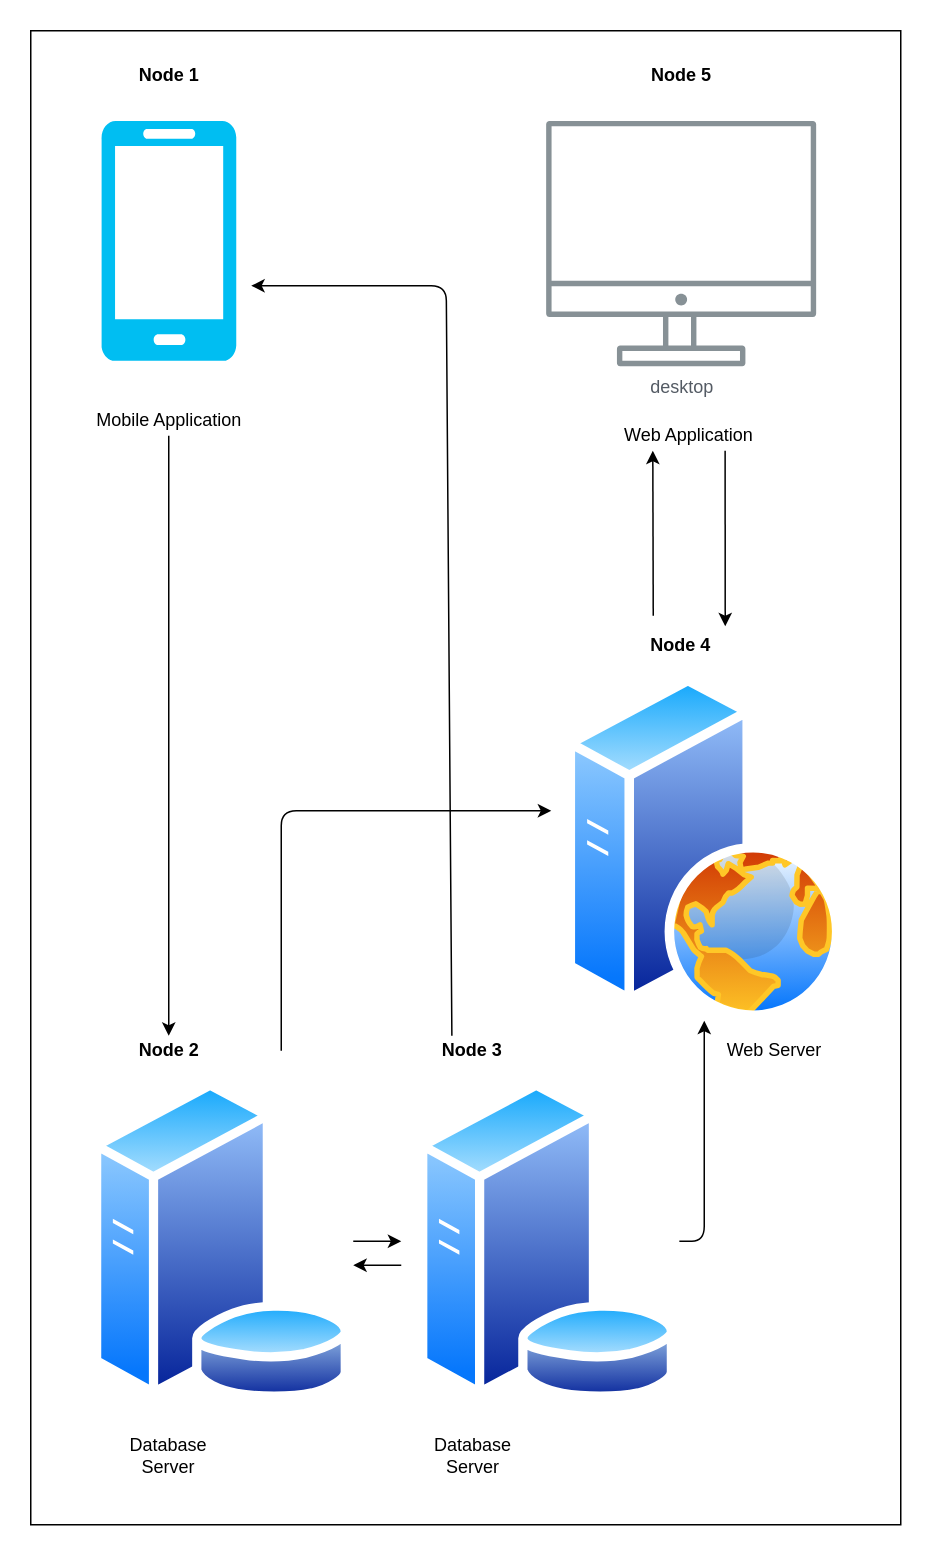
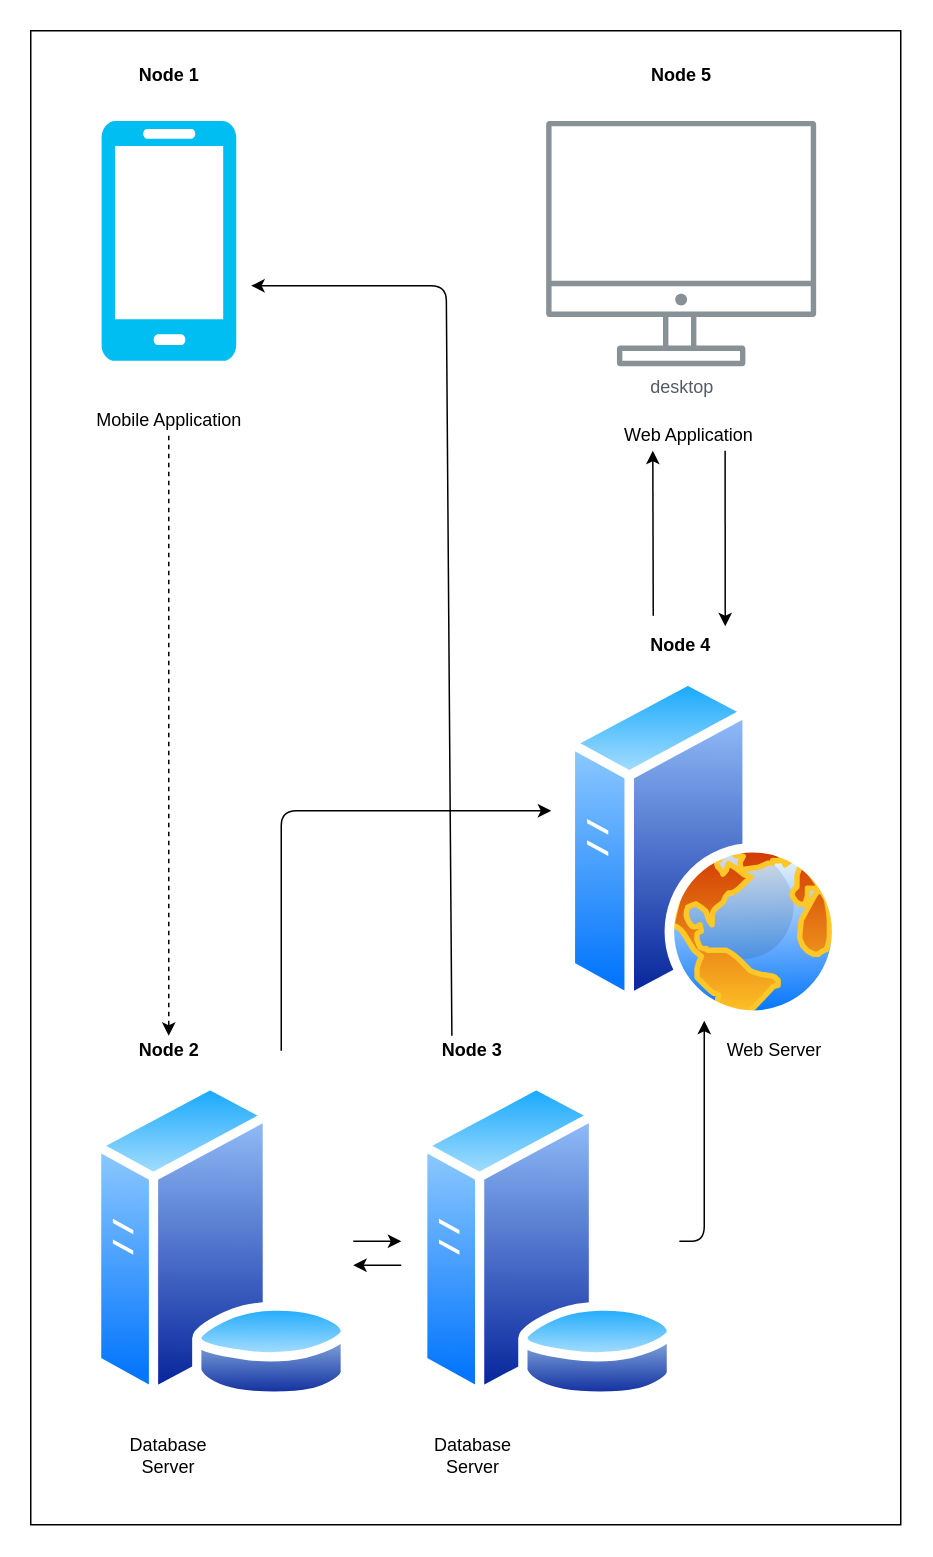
edge "Mobile Application" -> "Node 2": style solid -> dashed
